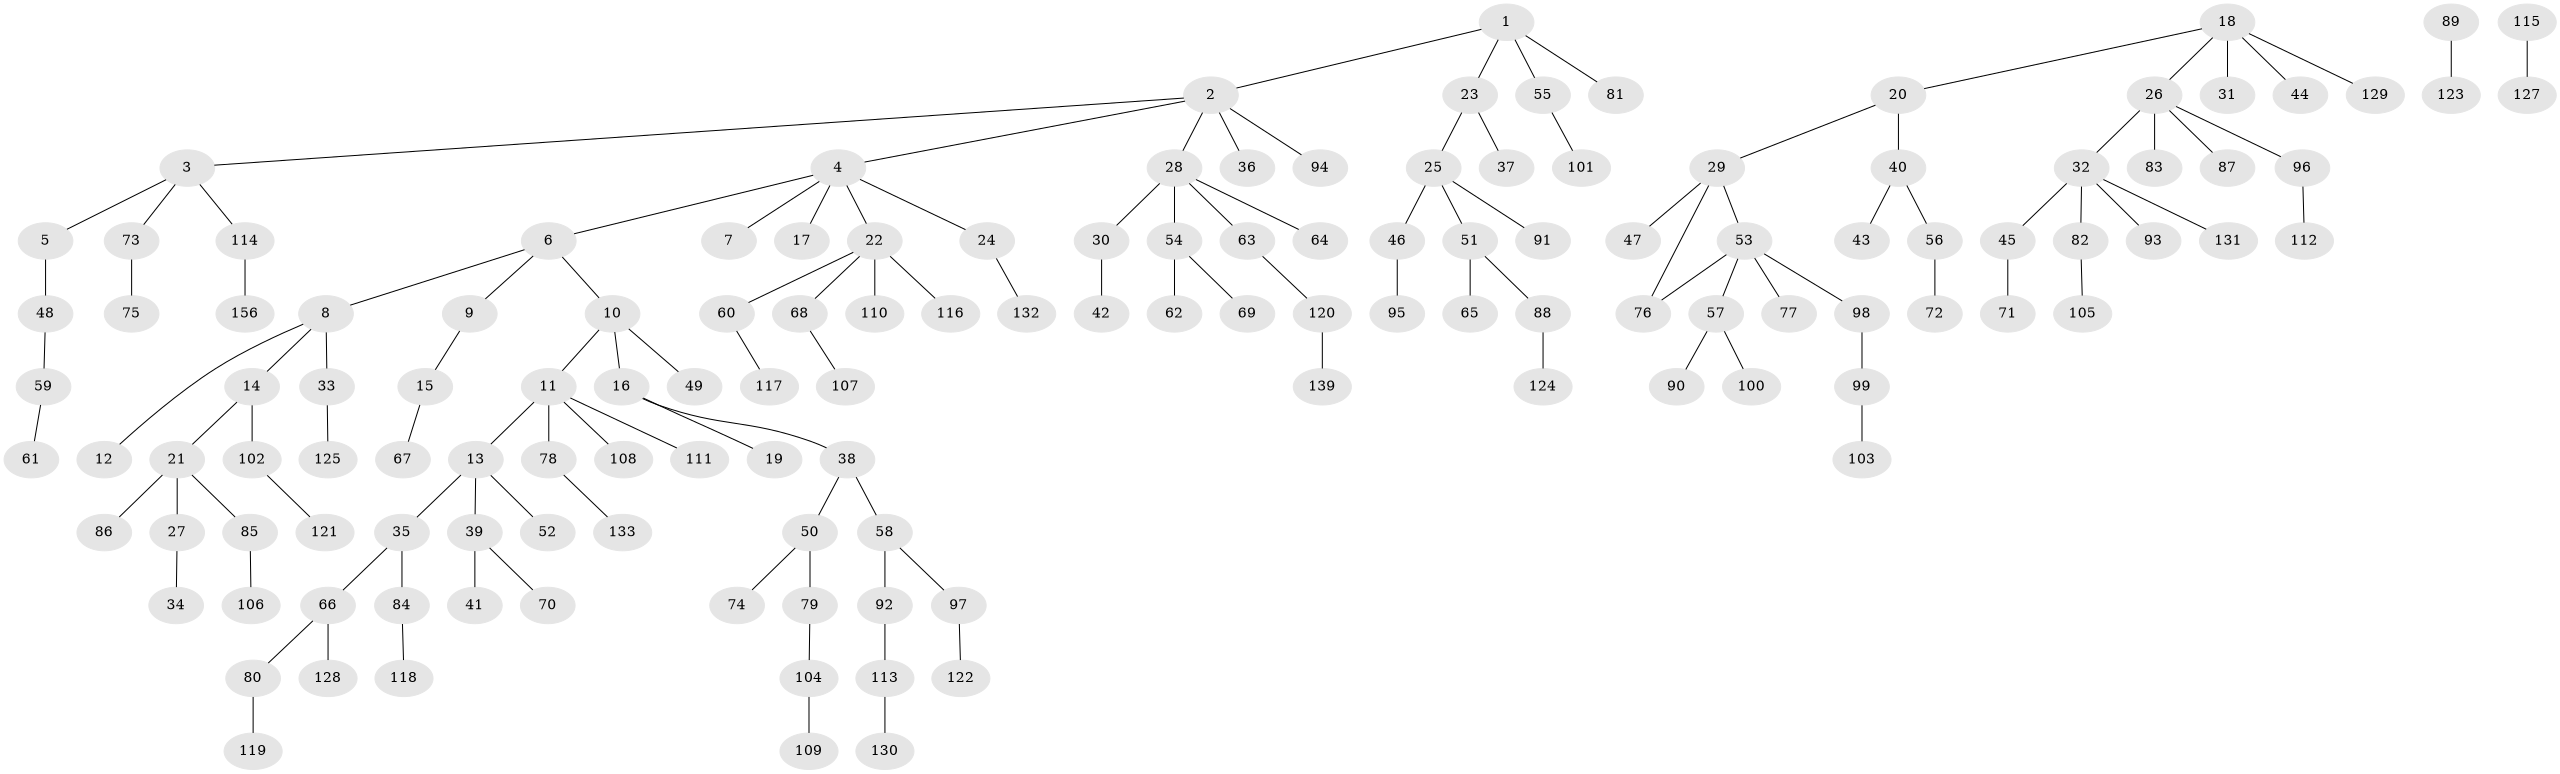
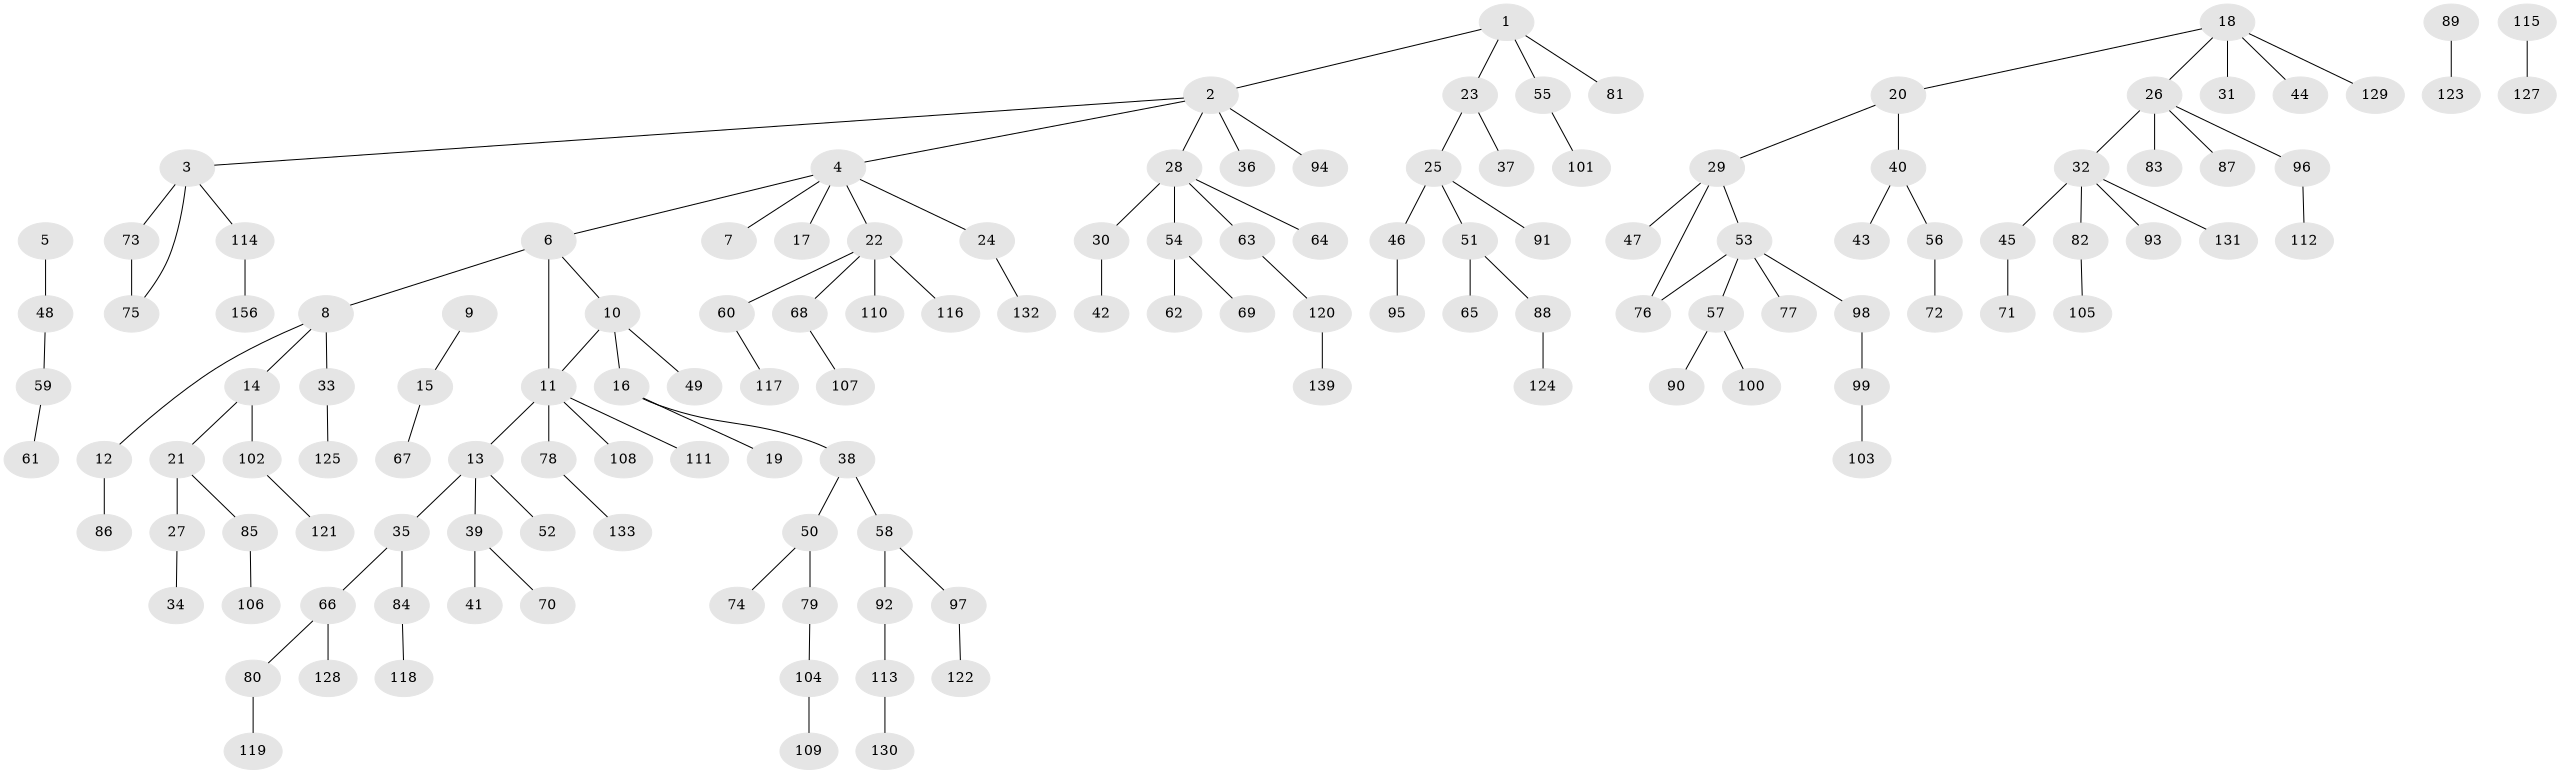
edge "3" -- "5": now "3" -- "75"
edge "6" -- "9": now "6" -- "11"
edge "21" -- "86": now "12" -- "86"
